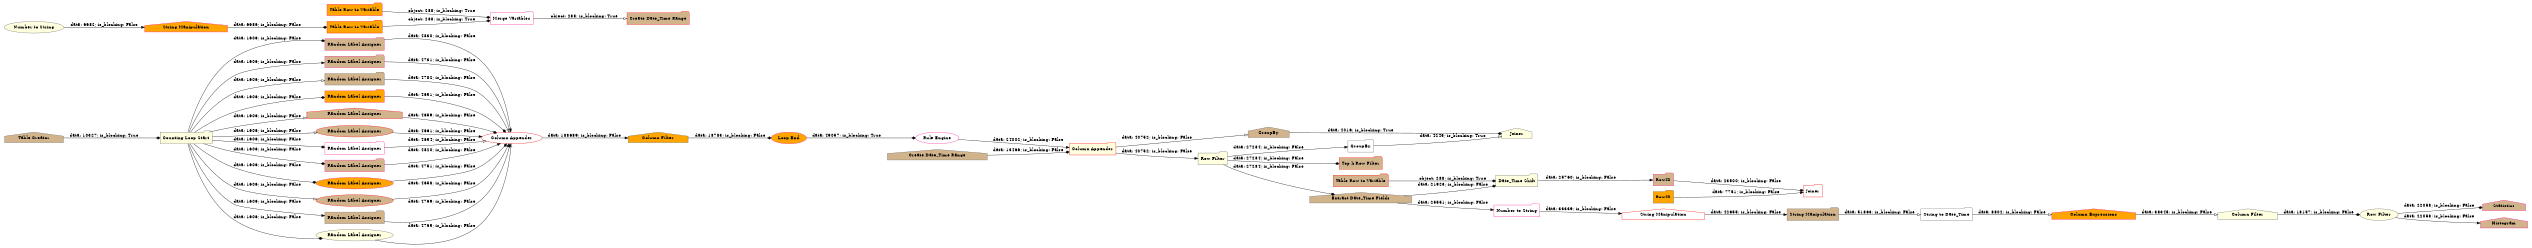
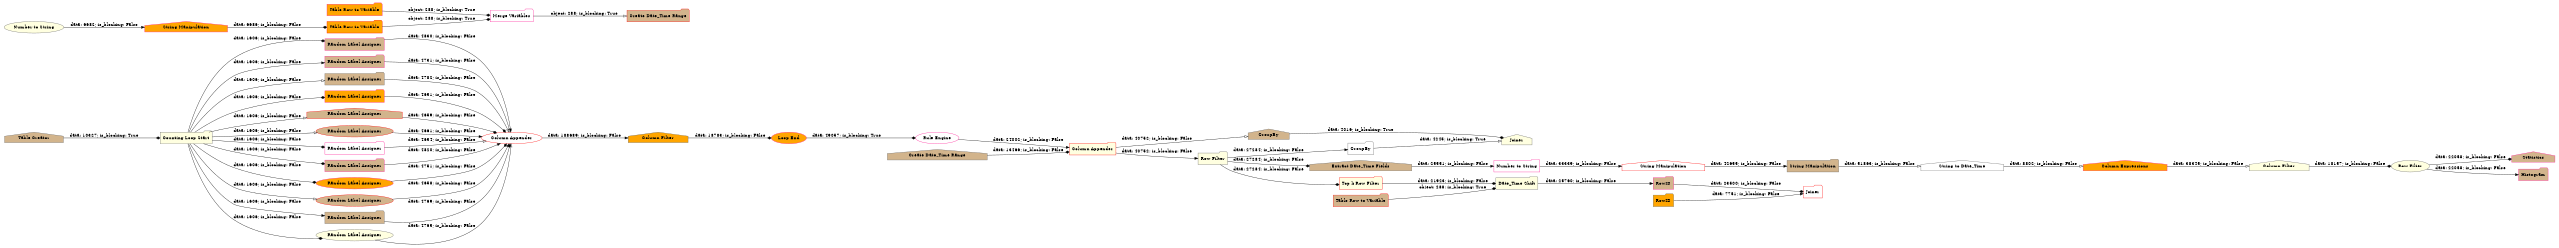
node "Top k Row Filter": fillcolor tan -> lightyellow
edge "Extract Date_Time Fields" -> "Date_Time Shift": now "Top k Row Filter" -> "Date_Time Shift"
node "String to Date_Time": shape folder -> house
node "Histogram": shape house -> folder
